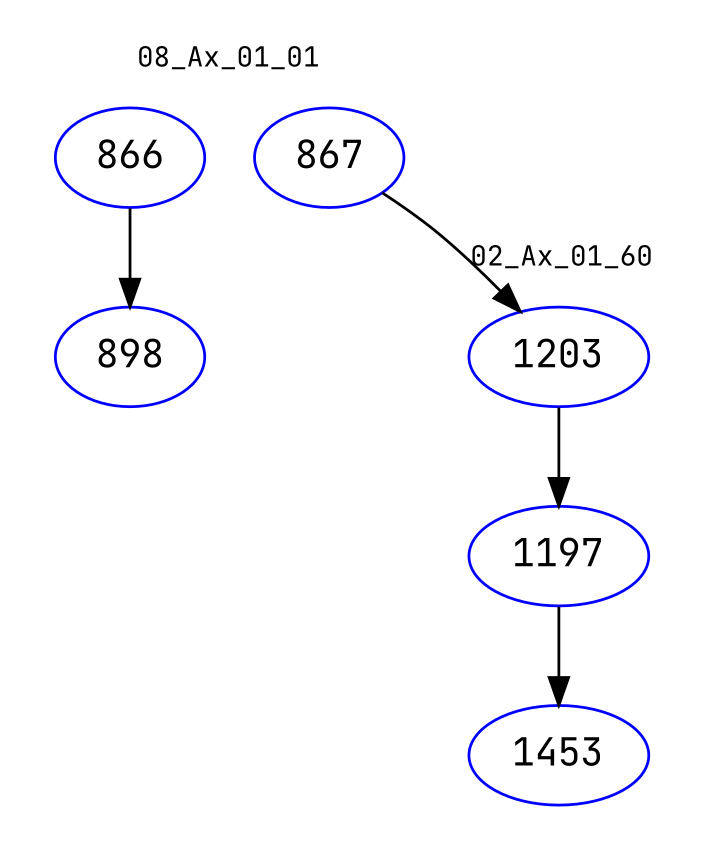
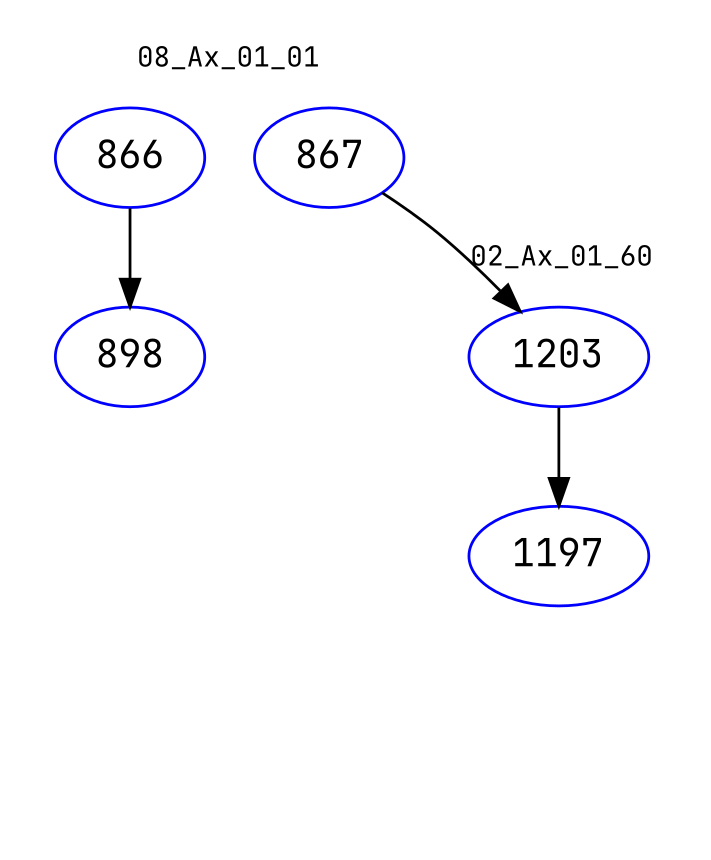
node "1453": removed
